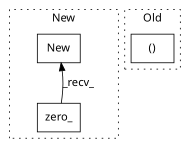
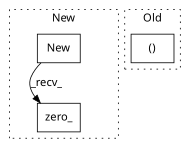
edge "zero_" -> "New": reversed
